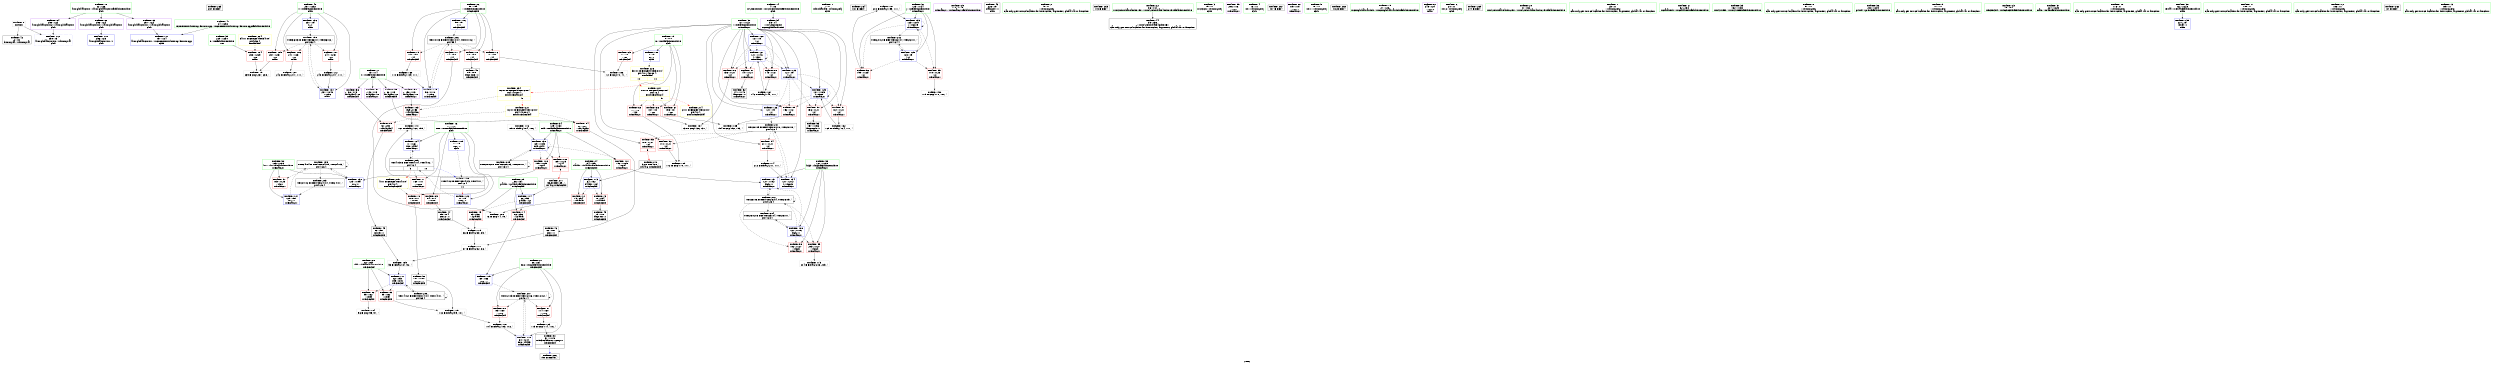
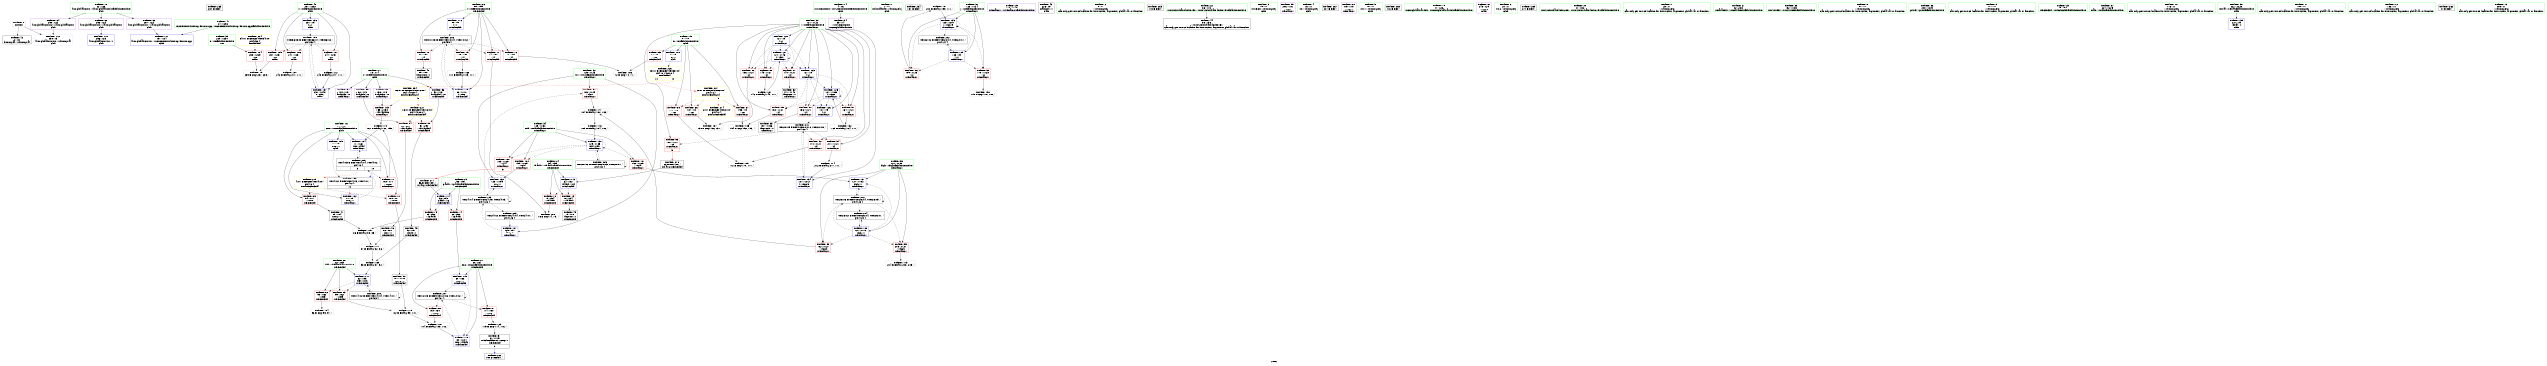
node "NodeID: 177": added
edge "NodeID: 207" -> "NodeID: 118": now "NodeID: 115" -> "NodeID: 118"
